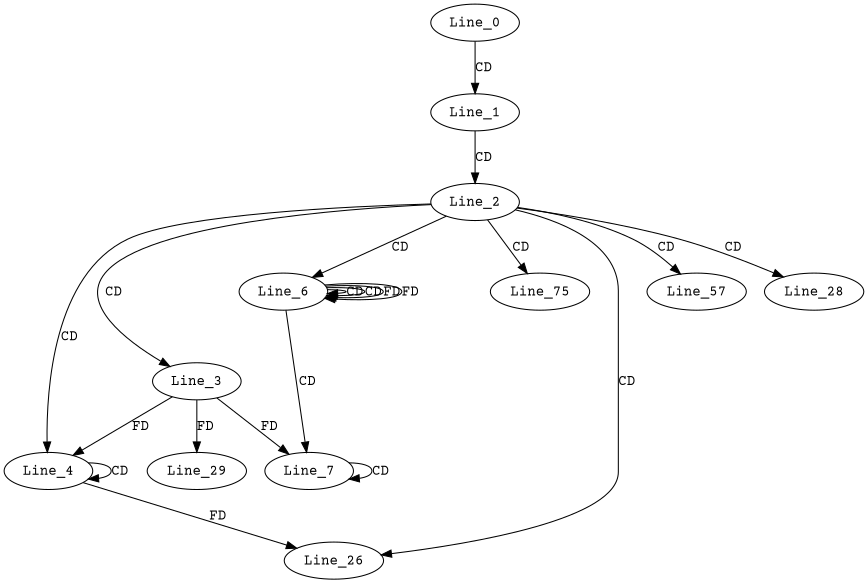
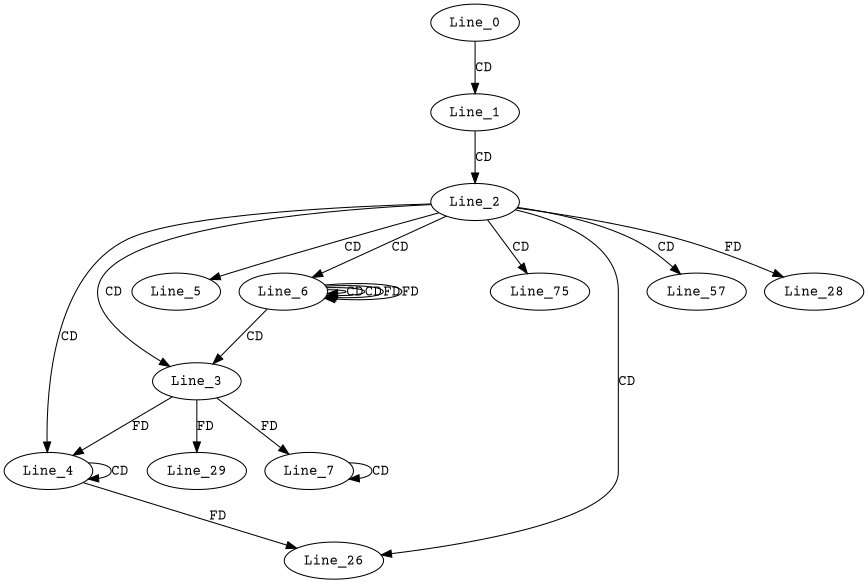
edge "Line_2" -> "Line_28": label "CD" -> "FD"
node "Line_5": added
edge "Line_6" -> "Line_7": now "Line_6" -> "Line_3"
